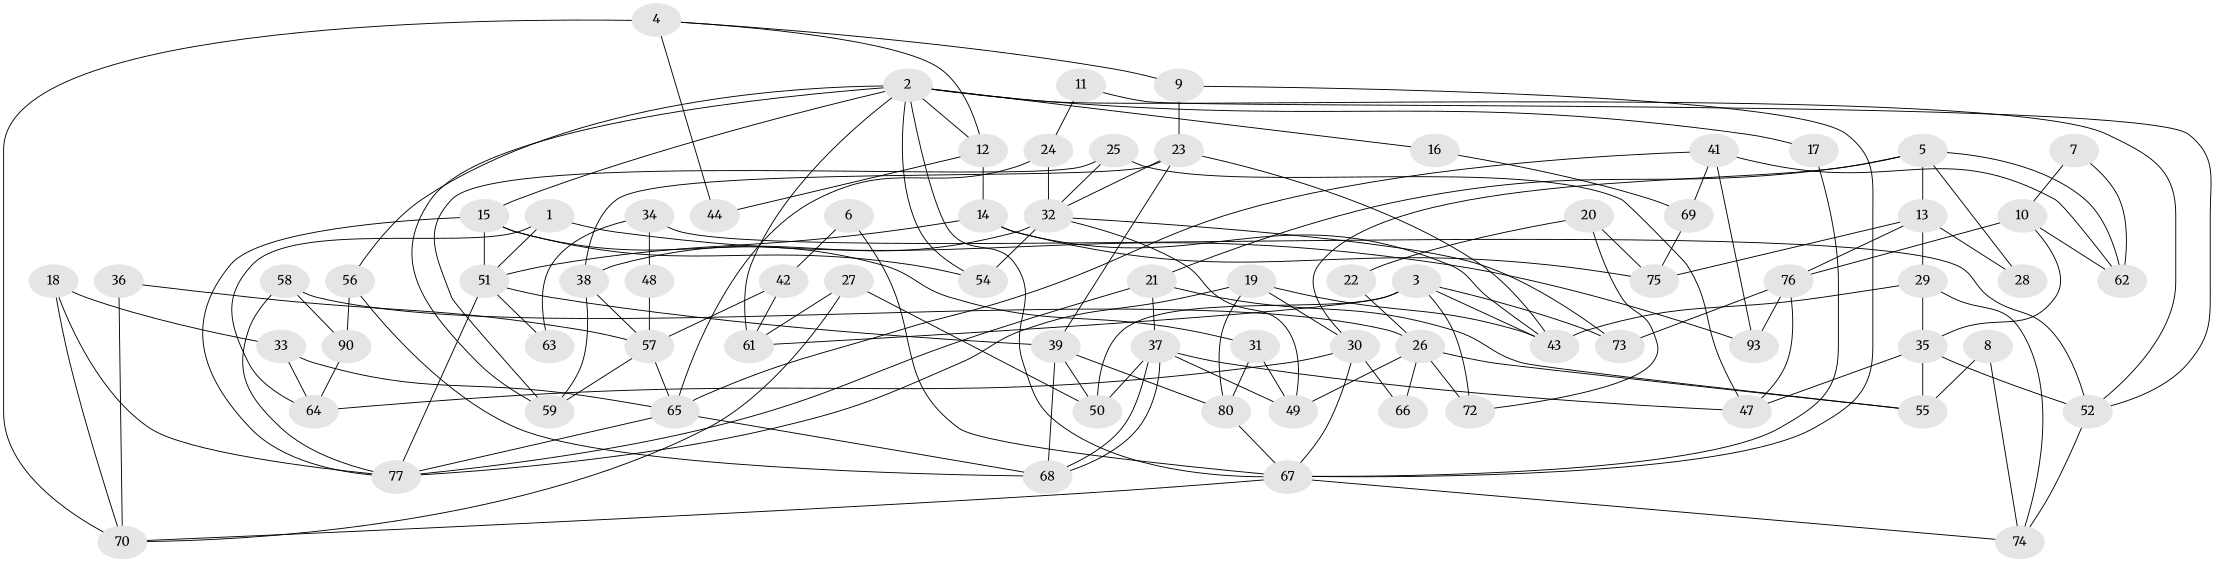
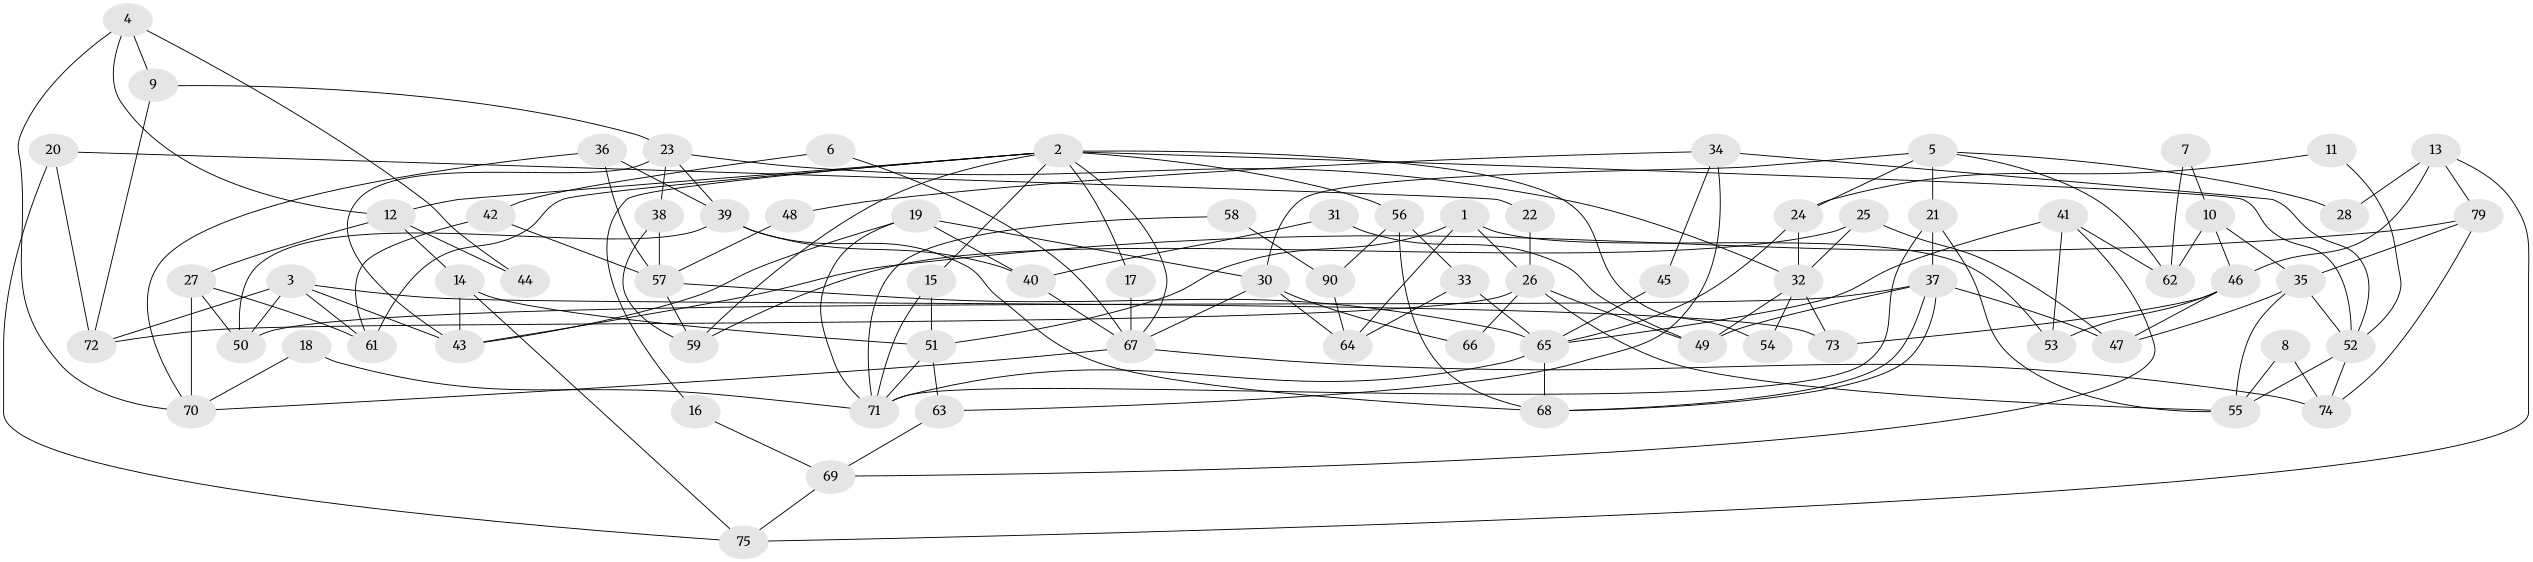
edge "5" -- "13": now "5" -- "24"
edge "9" -- "67": now "9" -- "72"
edge "12" -- "27": added
edge "32" -- "38": removed
edge "15" -- "54": removed
edge "15" -- "31": removed
node "45": added
node "76": label "76" -> "46"
node "29": label "29" -> "79"
edge "58" -- "26": now "1" -- "26"
edge "18" -- "33": now "56" -- "33"
edge "51" -- "39": now "36" -- "39"
node "93": label "93" -> "53"
edge "52" -- "55": added
node "80": label "80" -> "40"
edge "63" -- "69": added
node "77": label "77" -> "71"
